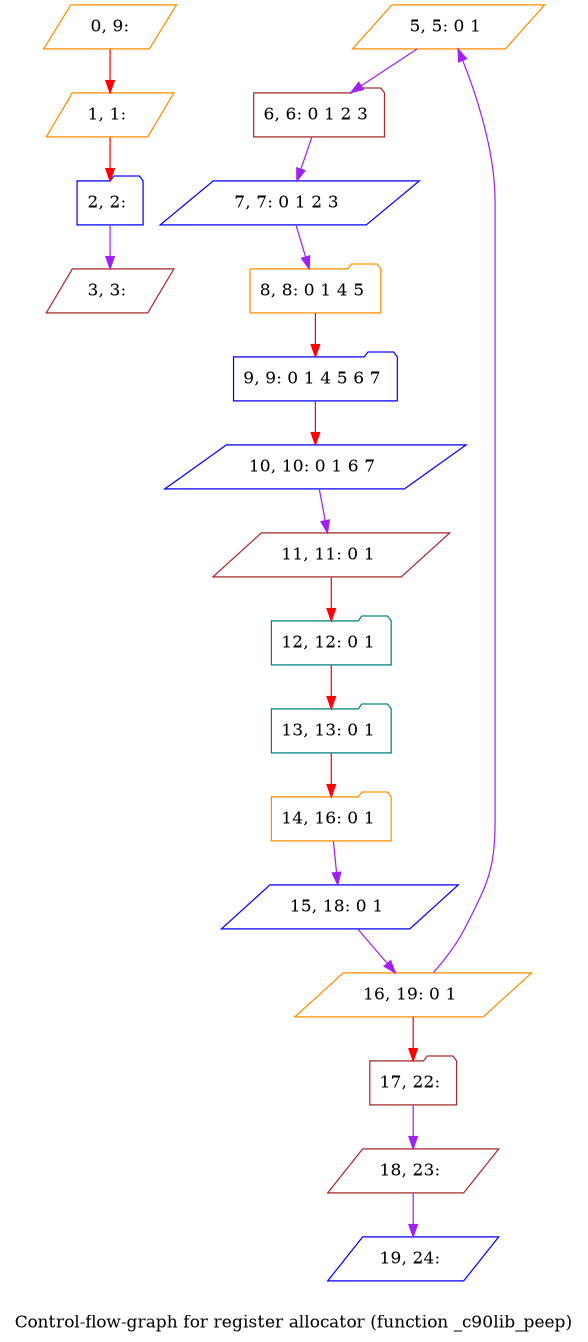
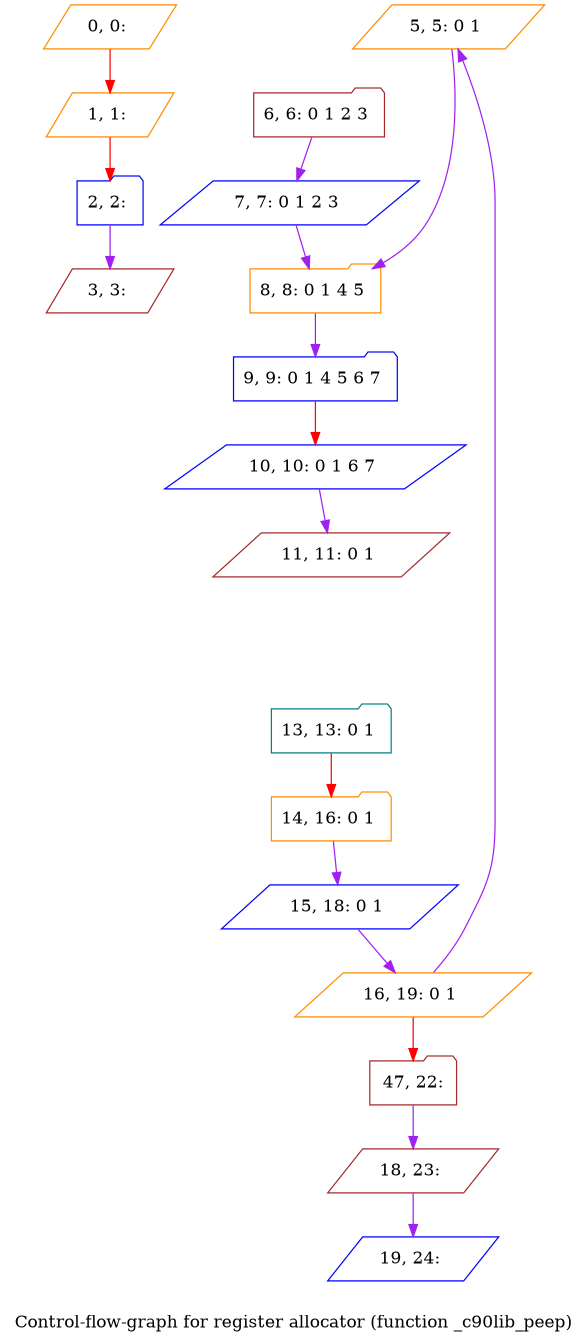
node "0, 9:": label "0, 9:" -> "0, 0:"
edge "5, 5: 0 1" -> "6, 6: 0 1 2 3": now "5, 5: 0 1" -> "8, 8: 0 1 4 5"
edge "8, 8: 0 1 4 5" -> "9, 9: 0 1 4 5 6 7": color red -> purple
node "12, 12: 0 1": removed
node "17, 22:": label "17, 22:" -> "47, 22:"
